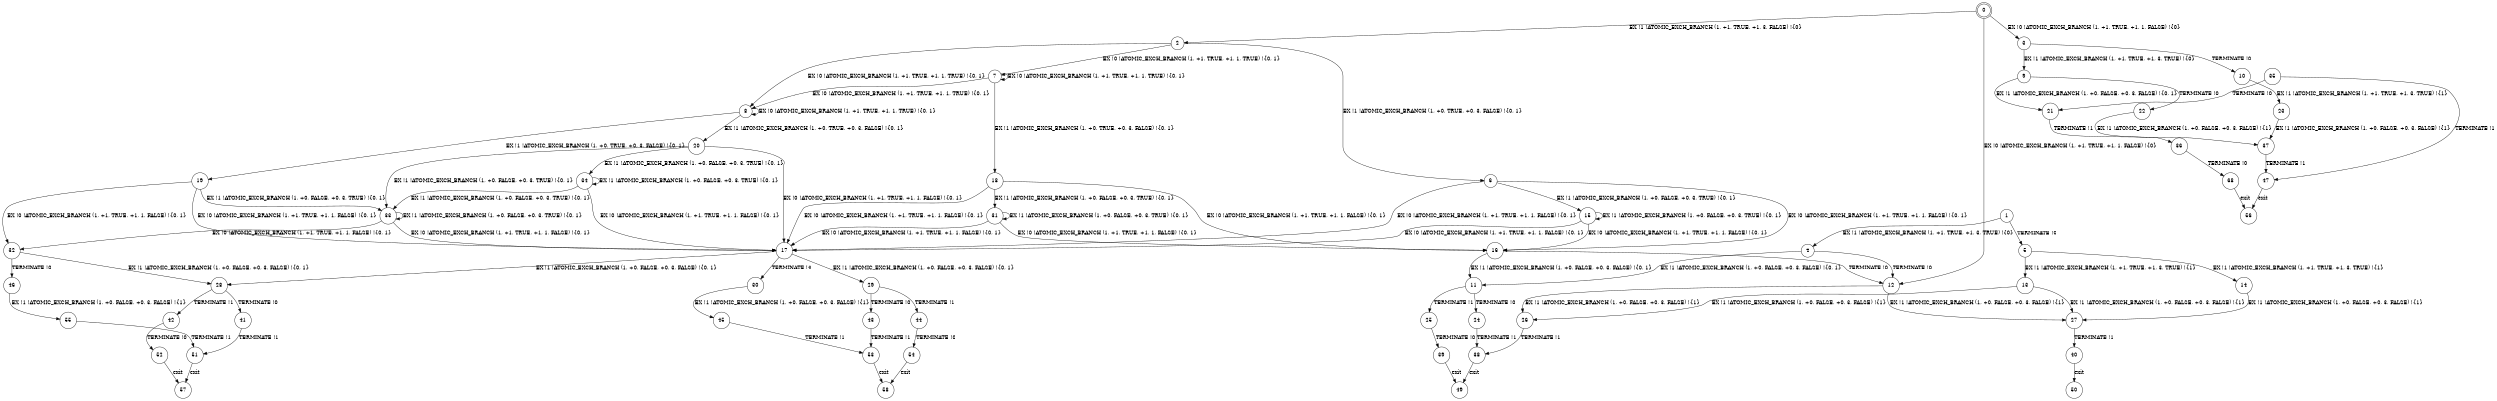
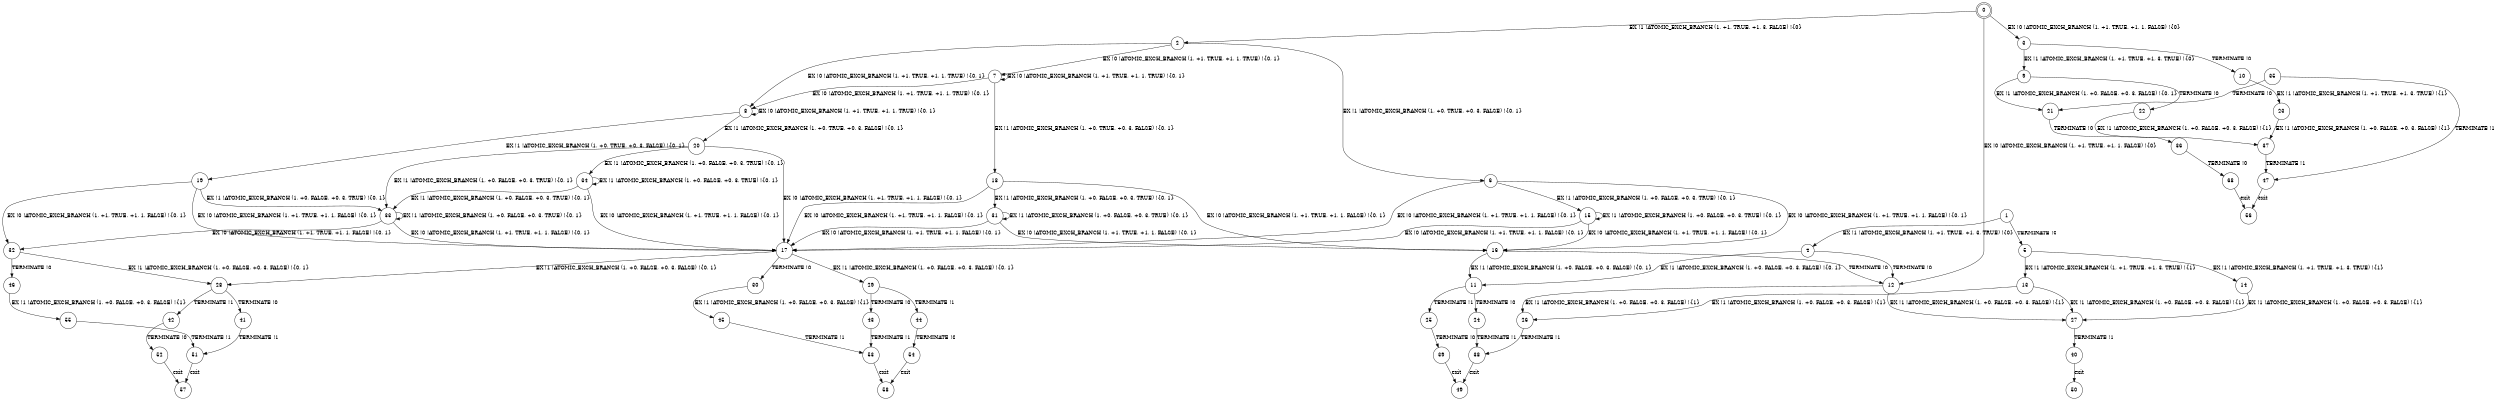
edge "21" -> "36": label "TERMINATE !1" -> "TERMINATE !0"
edge "17" -> "30": label "TERMINATE !4" -> "TERMINATE !0"
